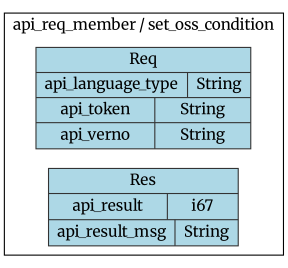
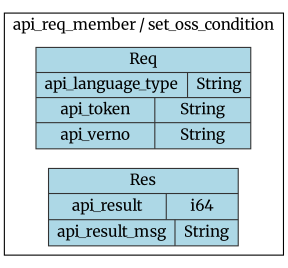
node "Res": text "i67" -> "i64"
